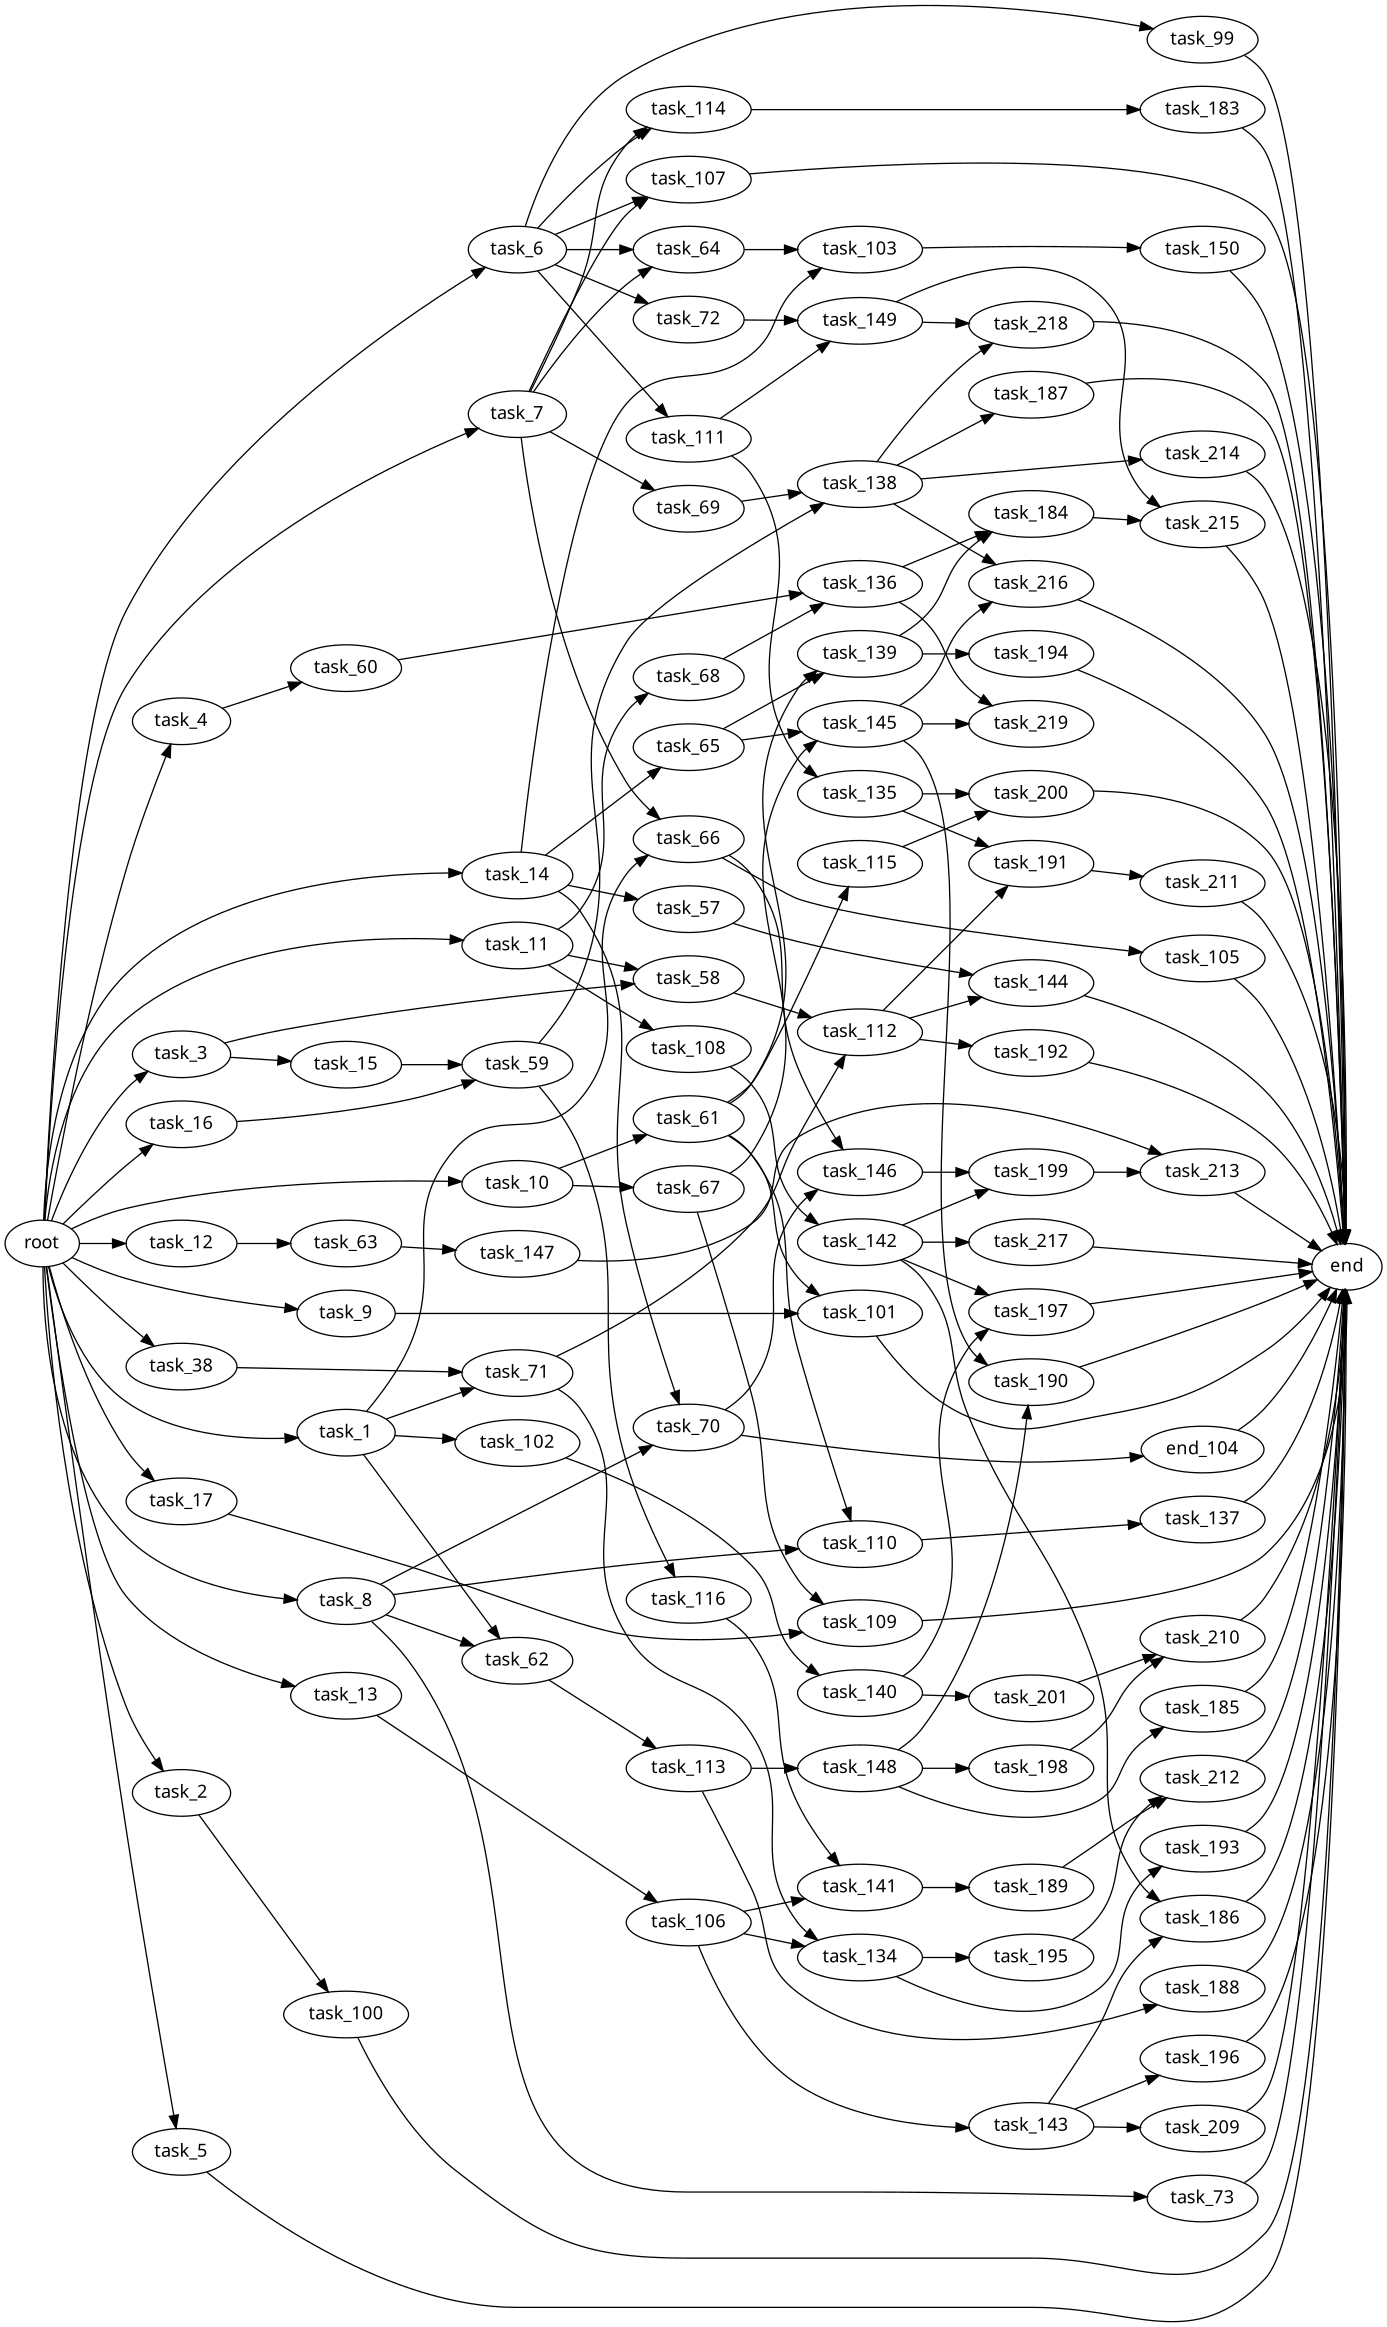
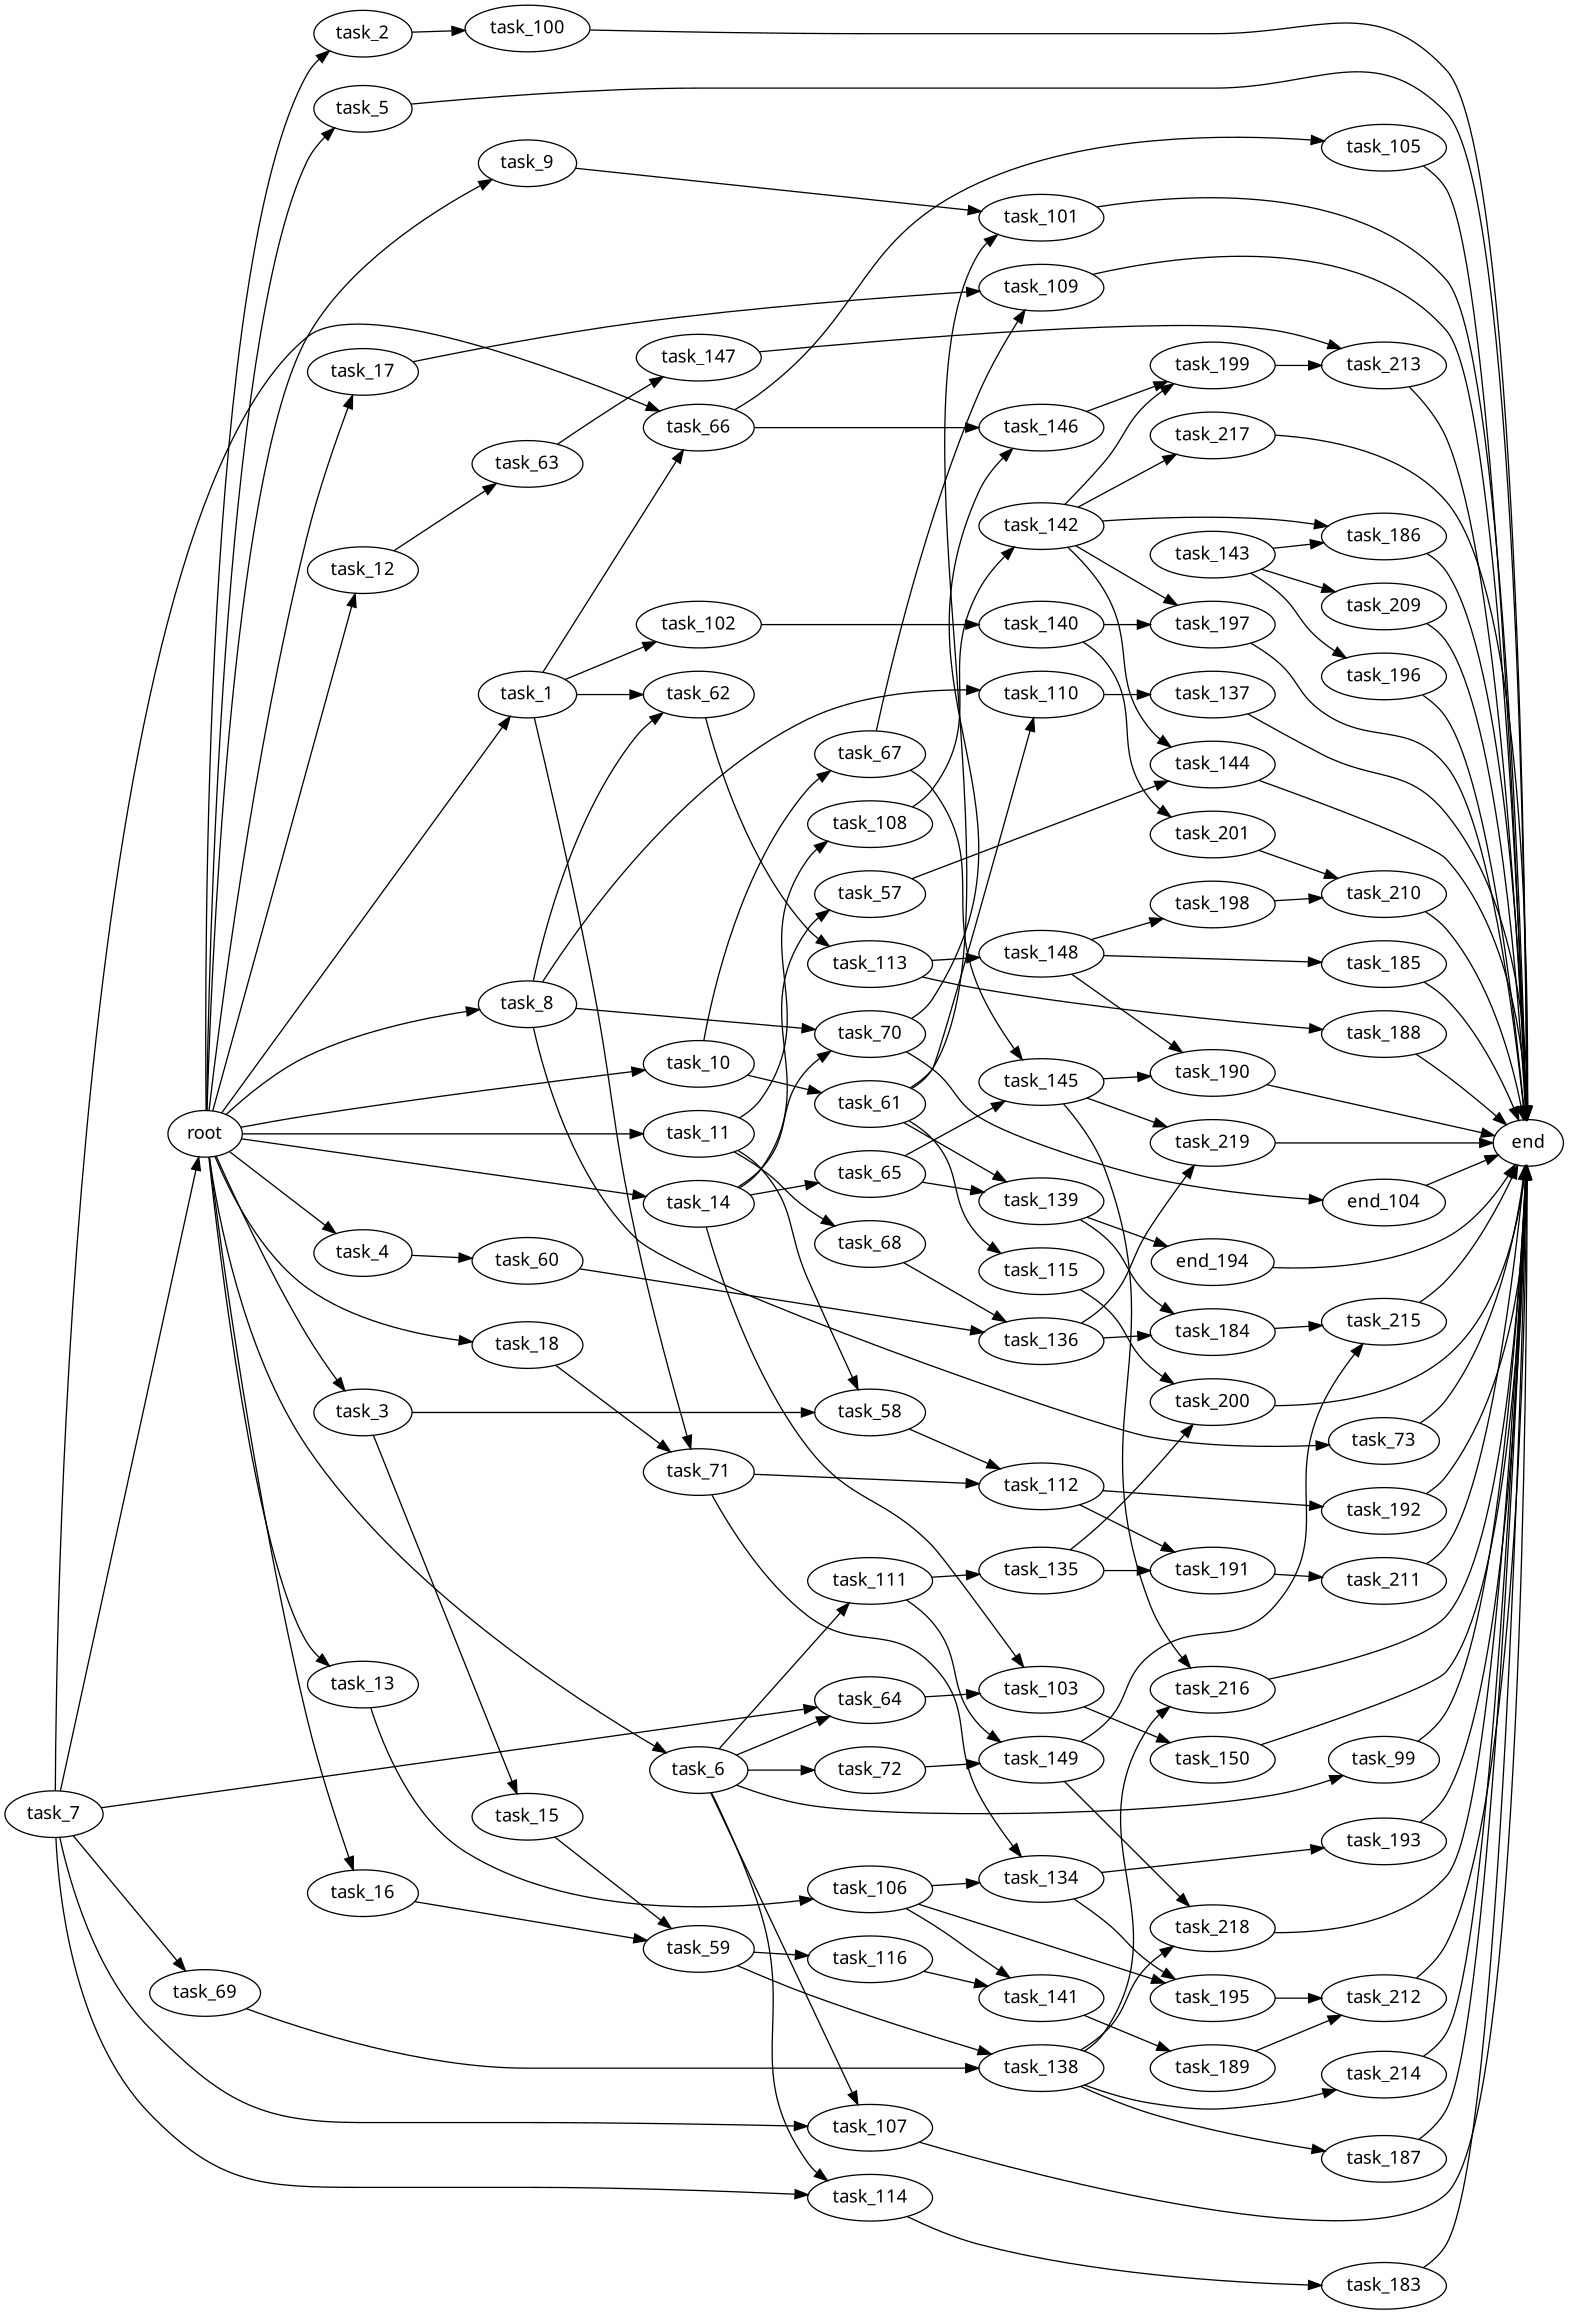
node "task_194": label "task_194" -> "end_194"
edge "root" -> "task_7": reversed
edge "task_112" -> "task_144": now "task_142" -> "task_144"
edge "task_219" -> "end": added
node "task_38": label "task_38" -> "task_18"
edge "task_106" -> "task_143": now "task_106" -> "task_195"
